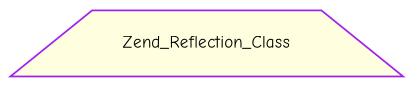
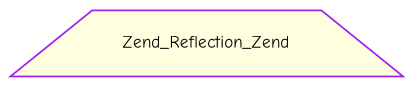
node "Zend_Reflection_Class": label "Zend_Reflection_Class" -> "Zend_Reflection_Zend"
